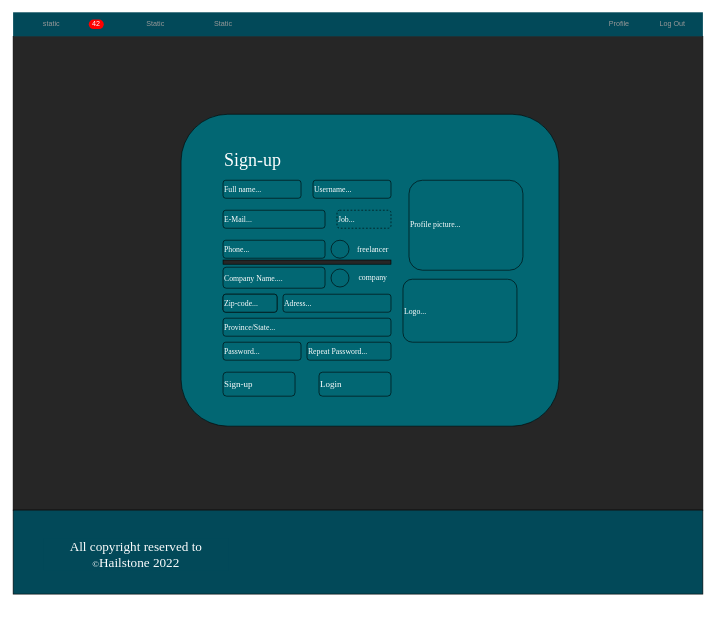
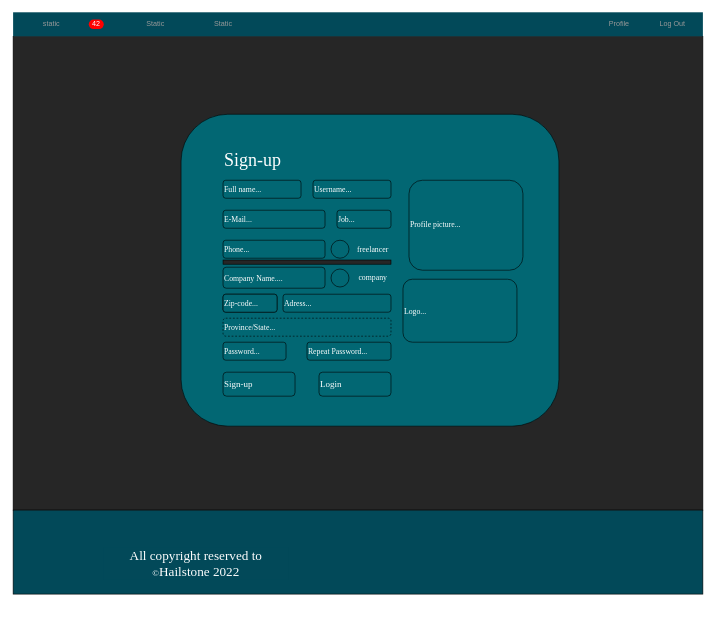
node "Job...": style dashed -> solid
node "Province/State...": style solid -> dashed
node "Password...": size 78x18 -> 63x18
node "All copyright reserved to ©Hailstone 2022": moved (136, 555) -> (196, 564)
